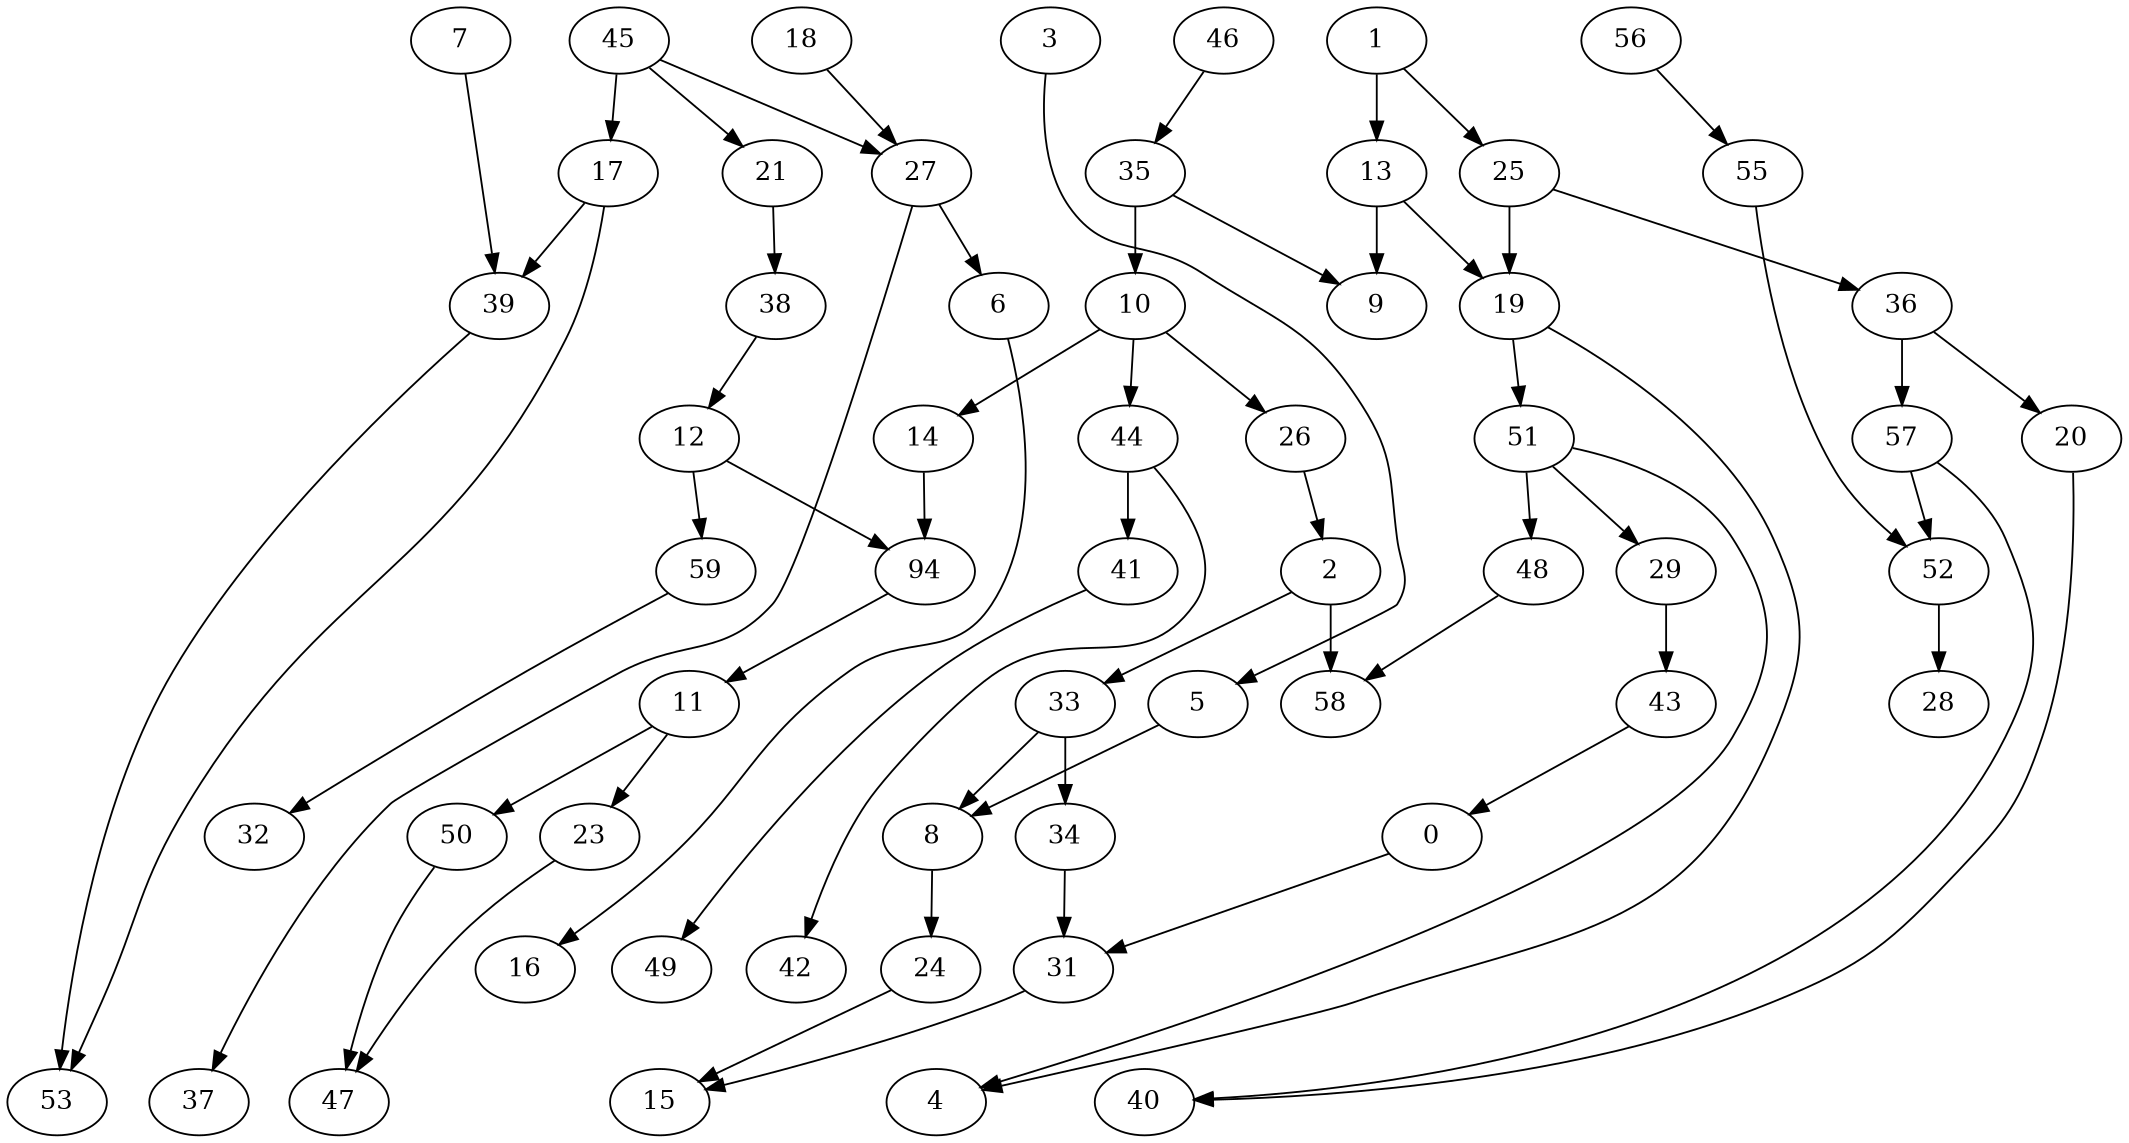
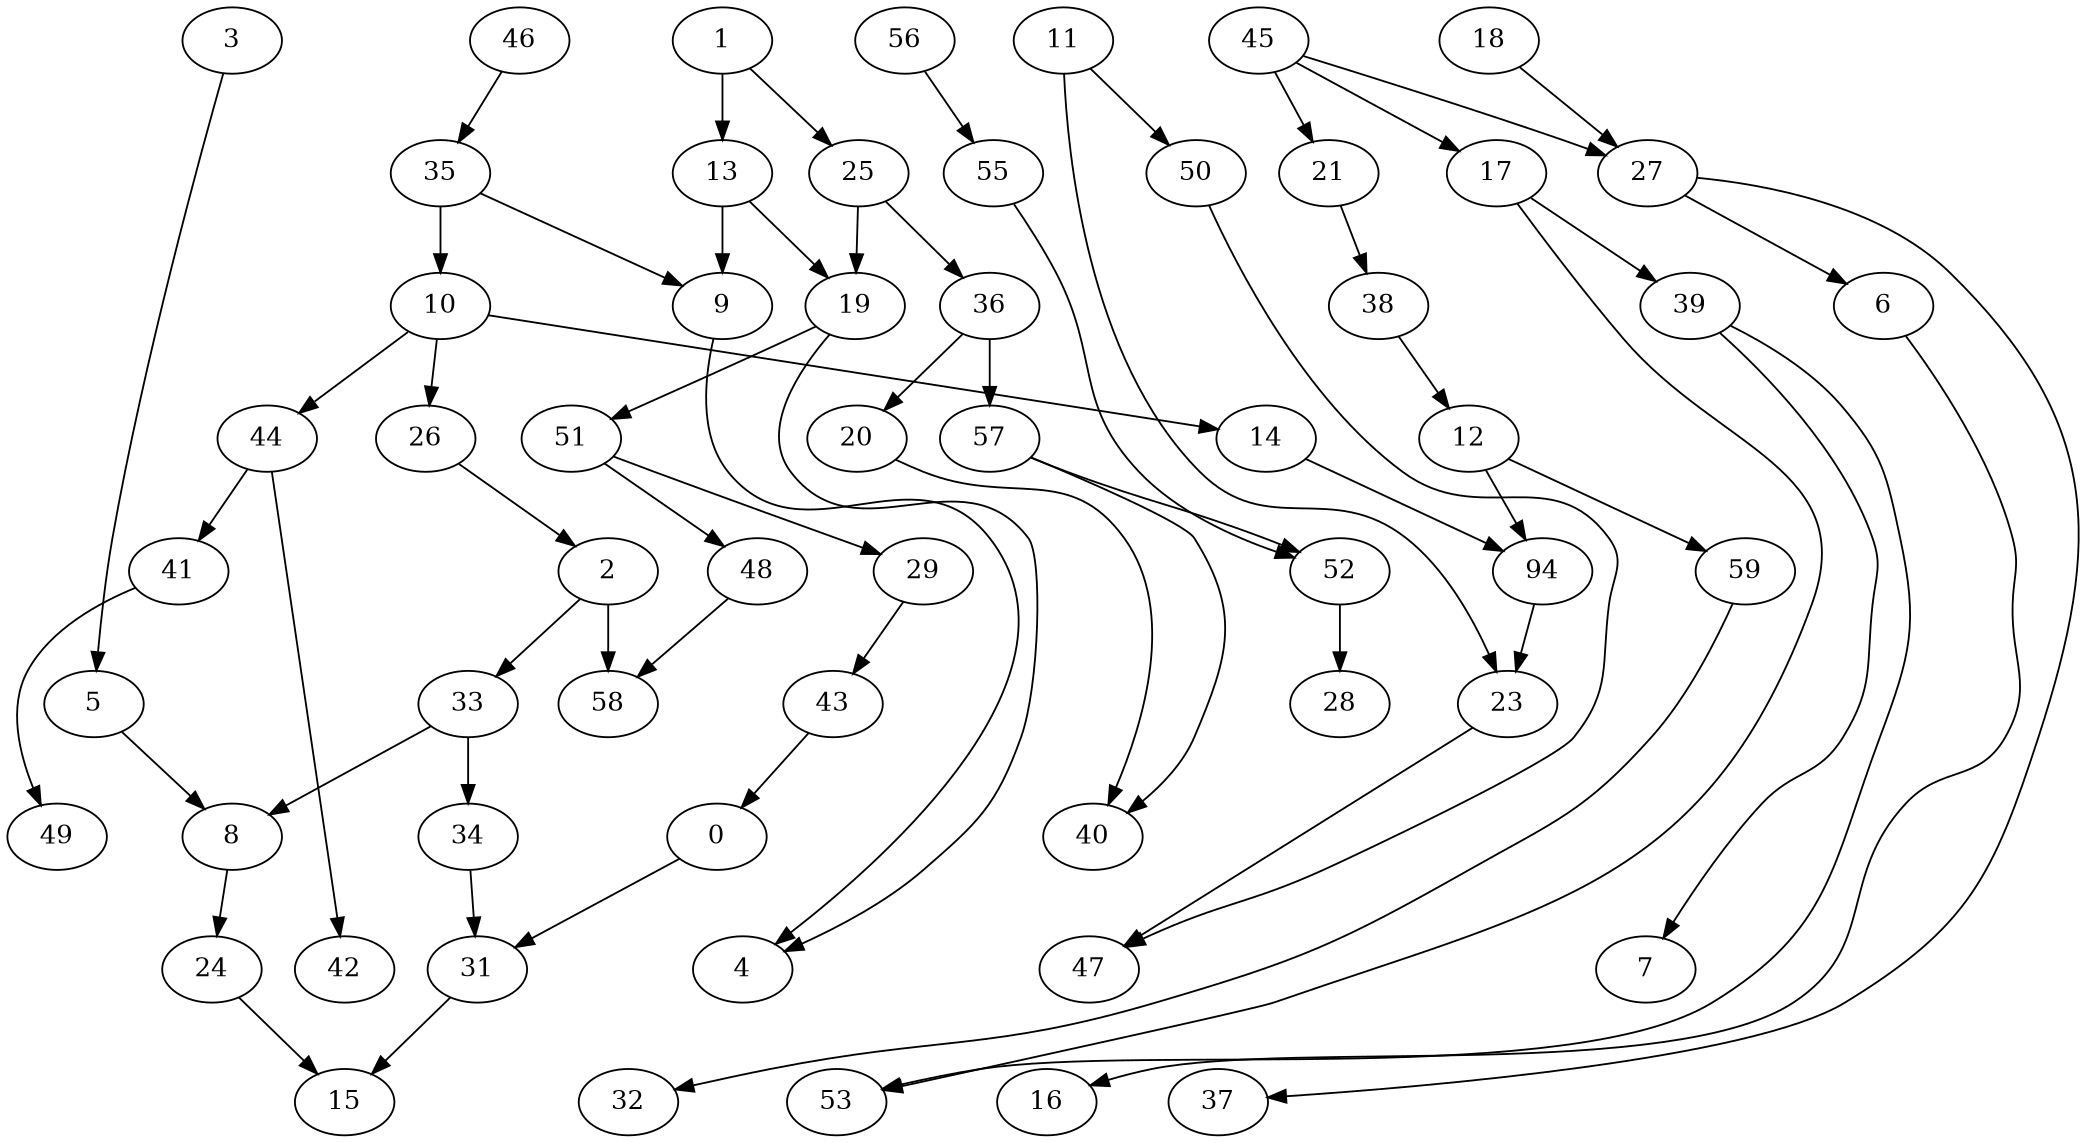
edge "7" -> "39": reversed
edge "94" -> "11": now "94" -> "23"
edge "51" -> "4": now "9" -> "4"
